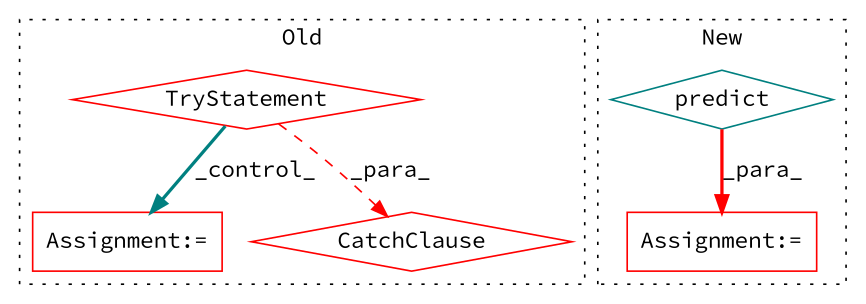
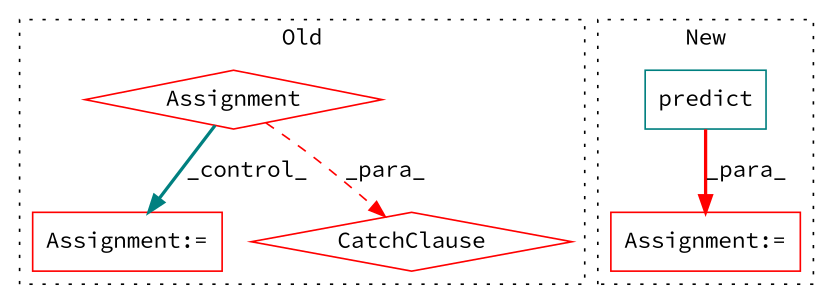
node "TryStatement": label "TryStatement" -> "Assignment"
node "predict": shape diamond -> box
